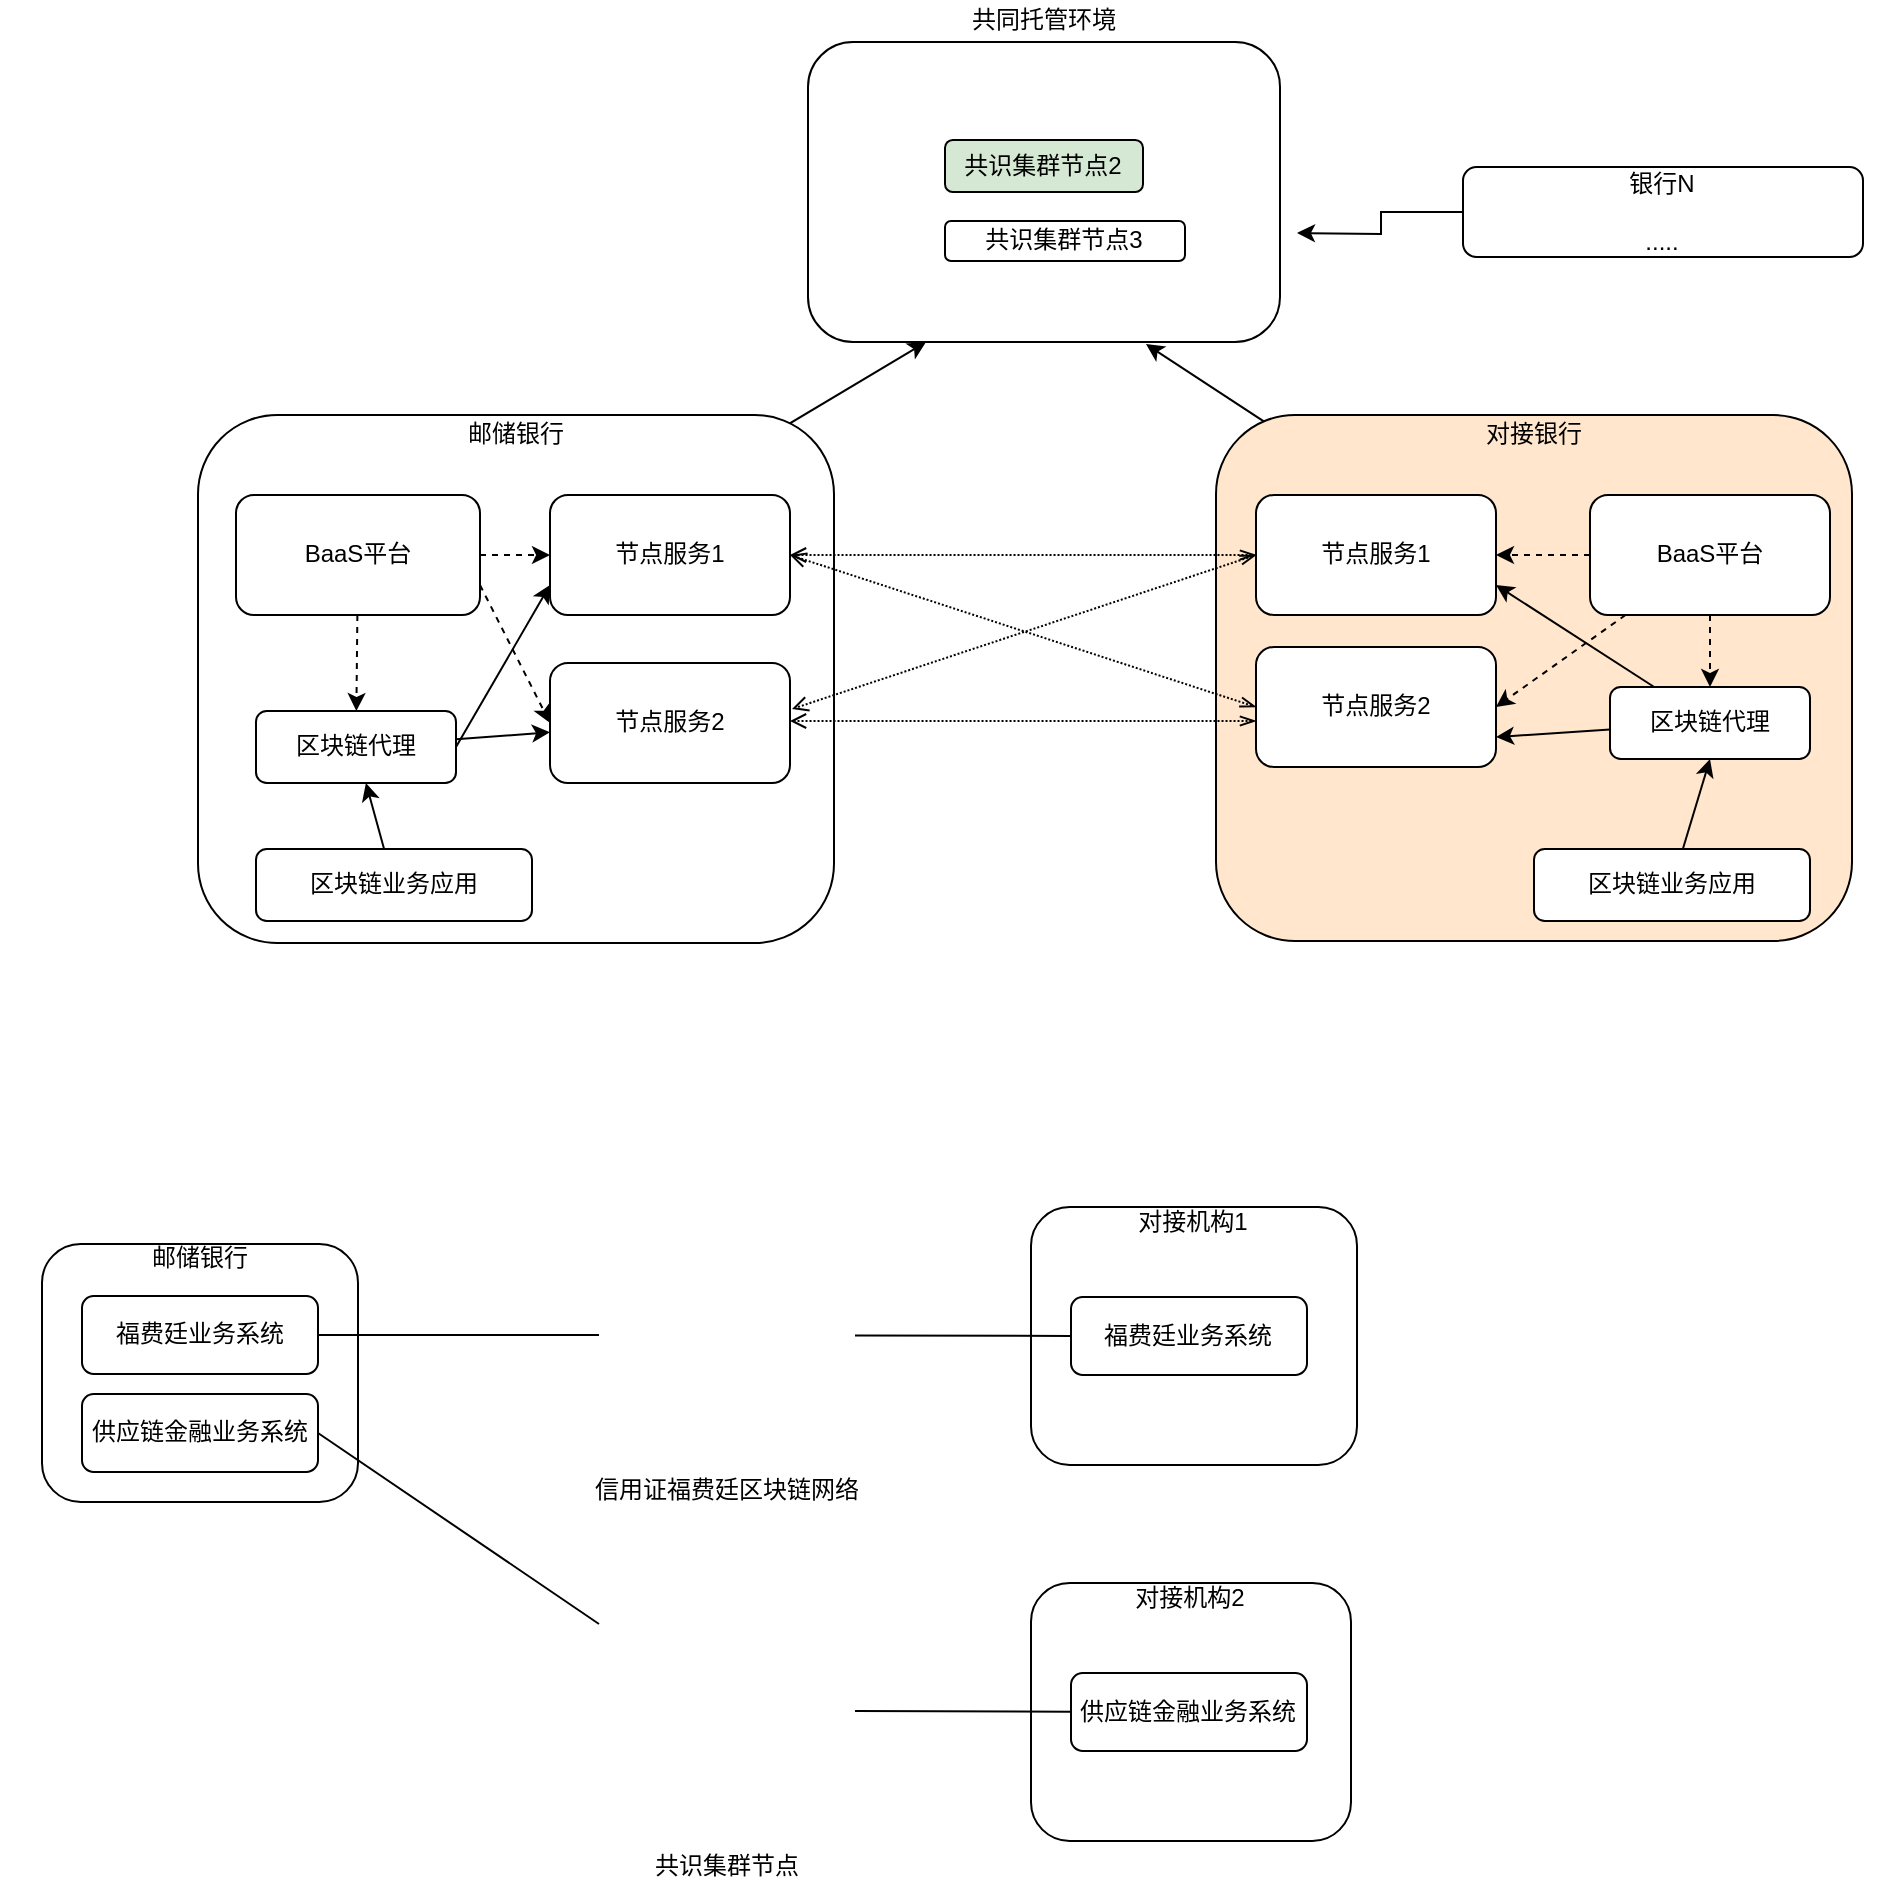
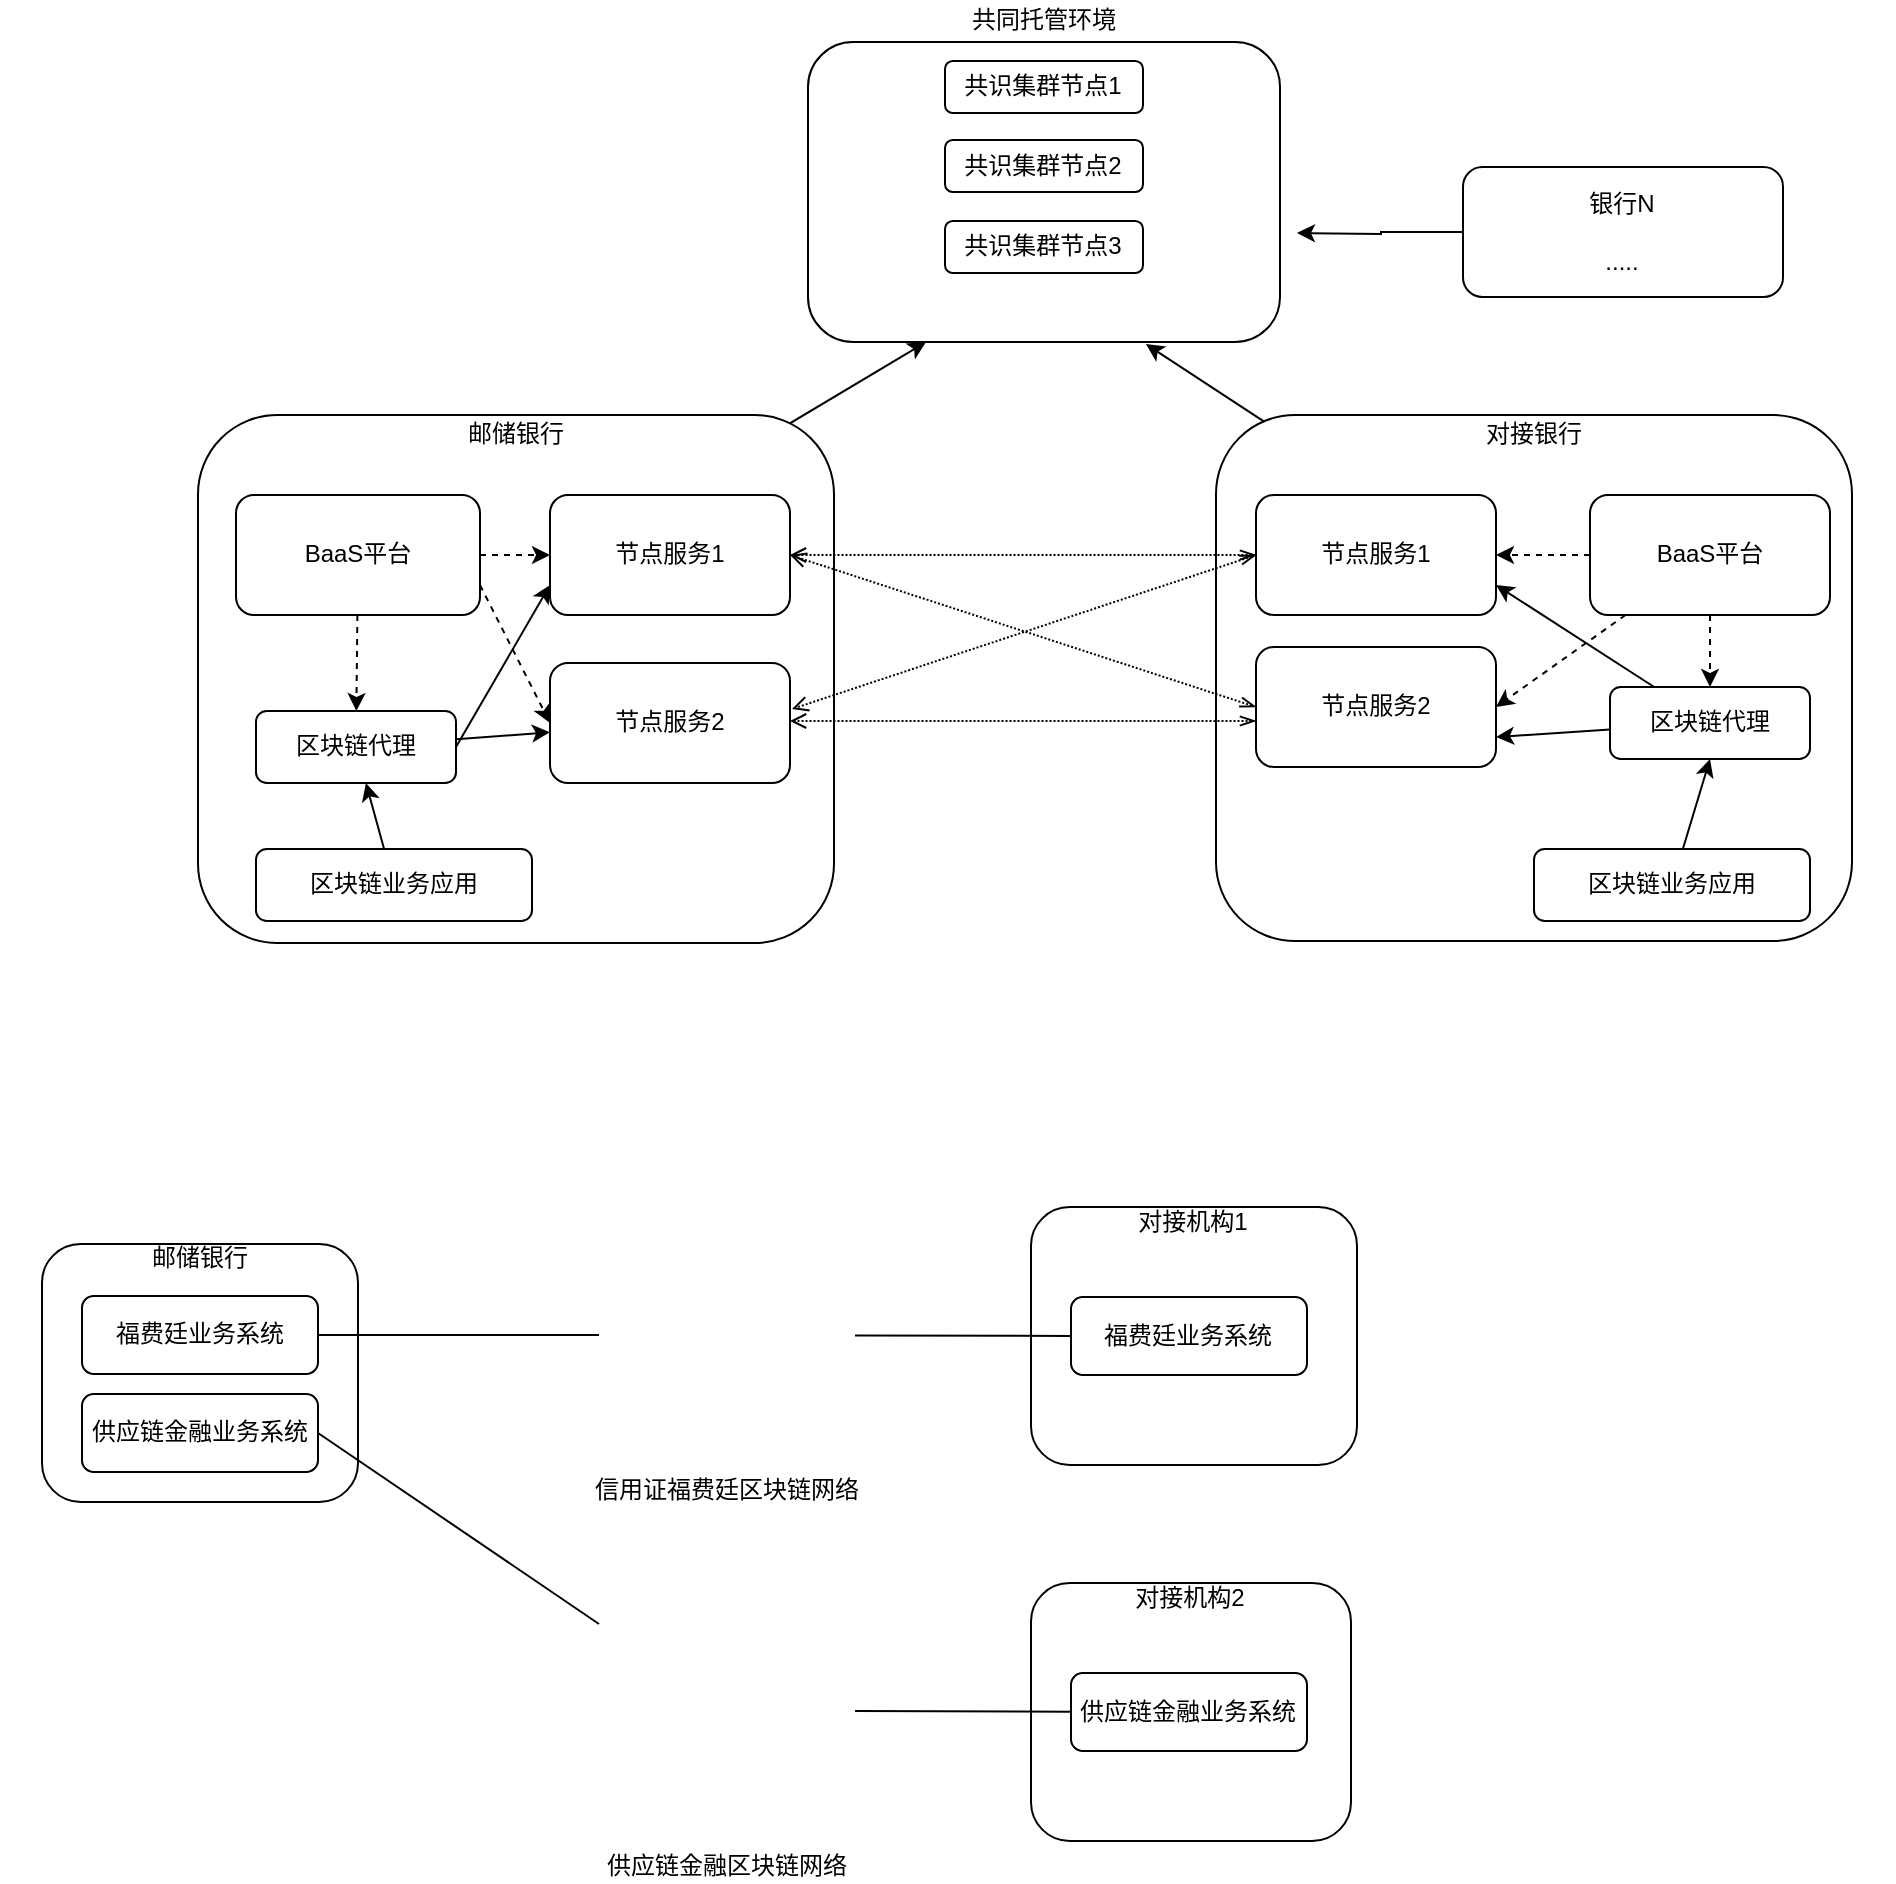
node "共识集群节点1": added
node "共识集群节点2": fillcolor #d5e8d4 -> #ffffff
node "银行N .....": size 400x90 -> 320x130
node "共识集群节点3": size 240x40 -> 198x52
node "对接银行": fillcolor #ffe6cc -> #ffffff
node "共识集群节点": label "共识集群节点" -> "供应链金融区块链网络"
